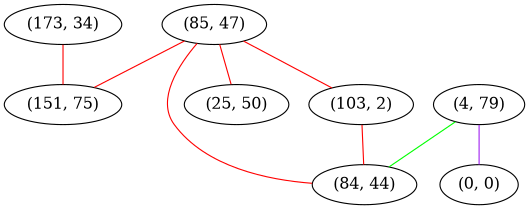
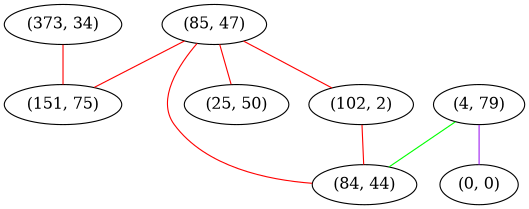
node "(173, 34)": label "(173, 34)" -> "(373, 34)"
node "(103, 2)": label "(103, 2)" -> "(102, 2)"
